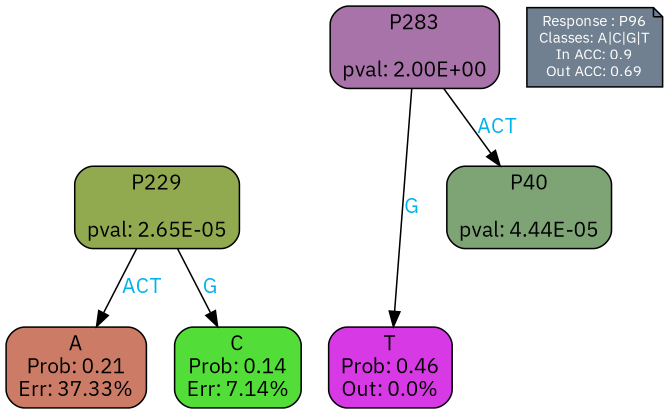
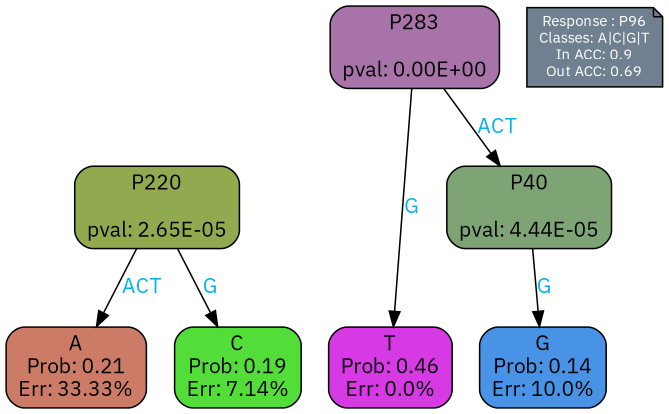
node "P283 pval: 2.00E+00": label "P283 pval: 2.00E+00" -> "P283 pval: 0.00E+00"
node "P229 pval: 2.65E-05": label "P229 pval: 2.65E-05" -> "P220 pval: 2.65E-05"
node "A Prob: 0.21 Err: 37.33%": label "A Prob: 0.21 Err: 37.33%" -> "A Prob: 0.21 Err: 33.33%"
node "C Prob: 0.14 Err: 7.14%": label "C Prob: 0.14 Err: 7.14%" -> "C Prob: 0.19 Err: 7.14%"
node "T Prob: 0.46 Out: 0.0%": label "T Prob: 0.46 Out: 0.0%" -> "T Prob: 0.46 Err: 0.0%"
node "G Prob: 0.14 Err: 10.0%": added
